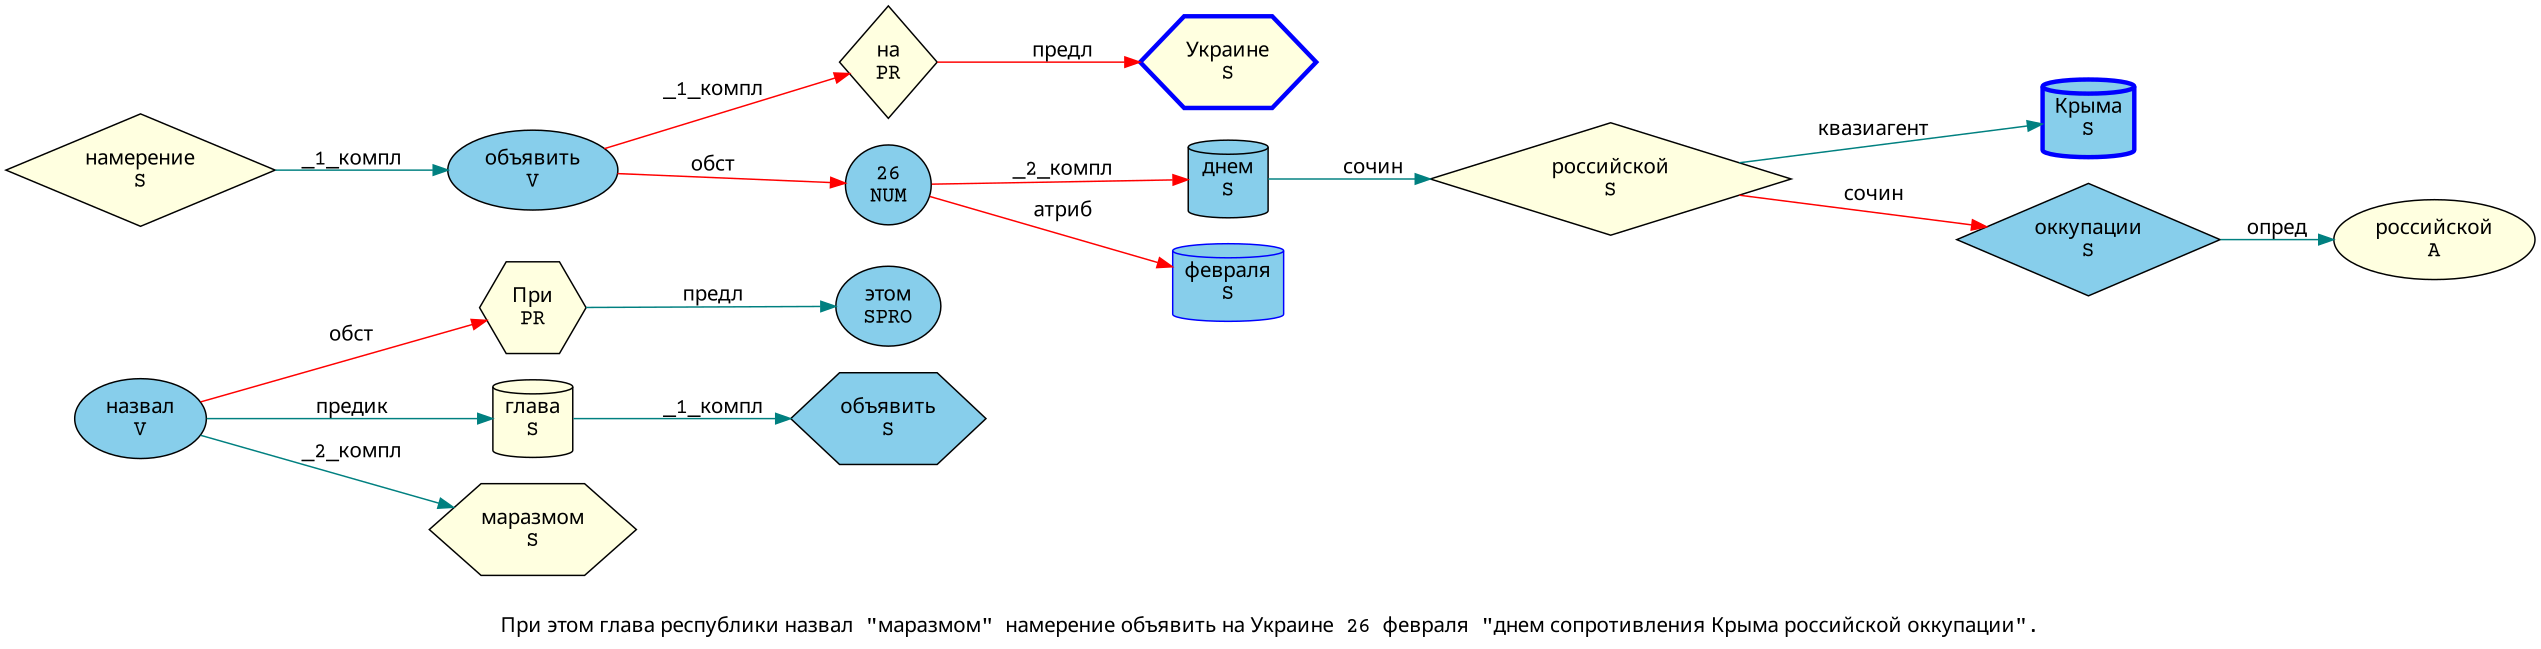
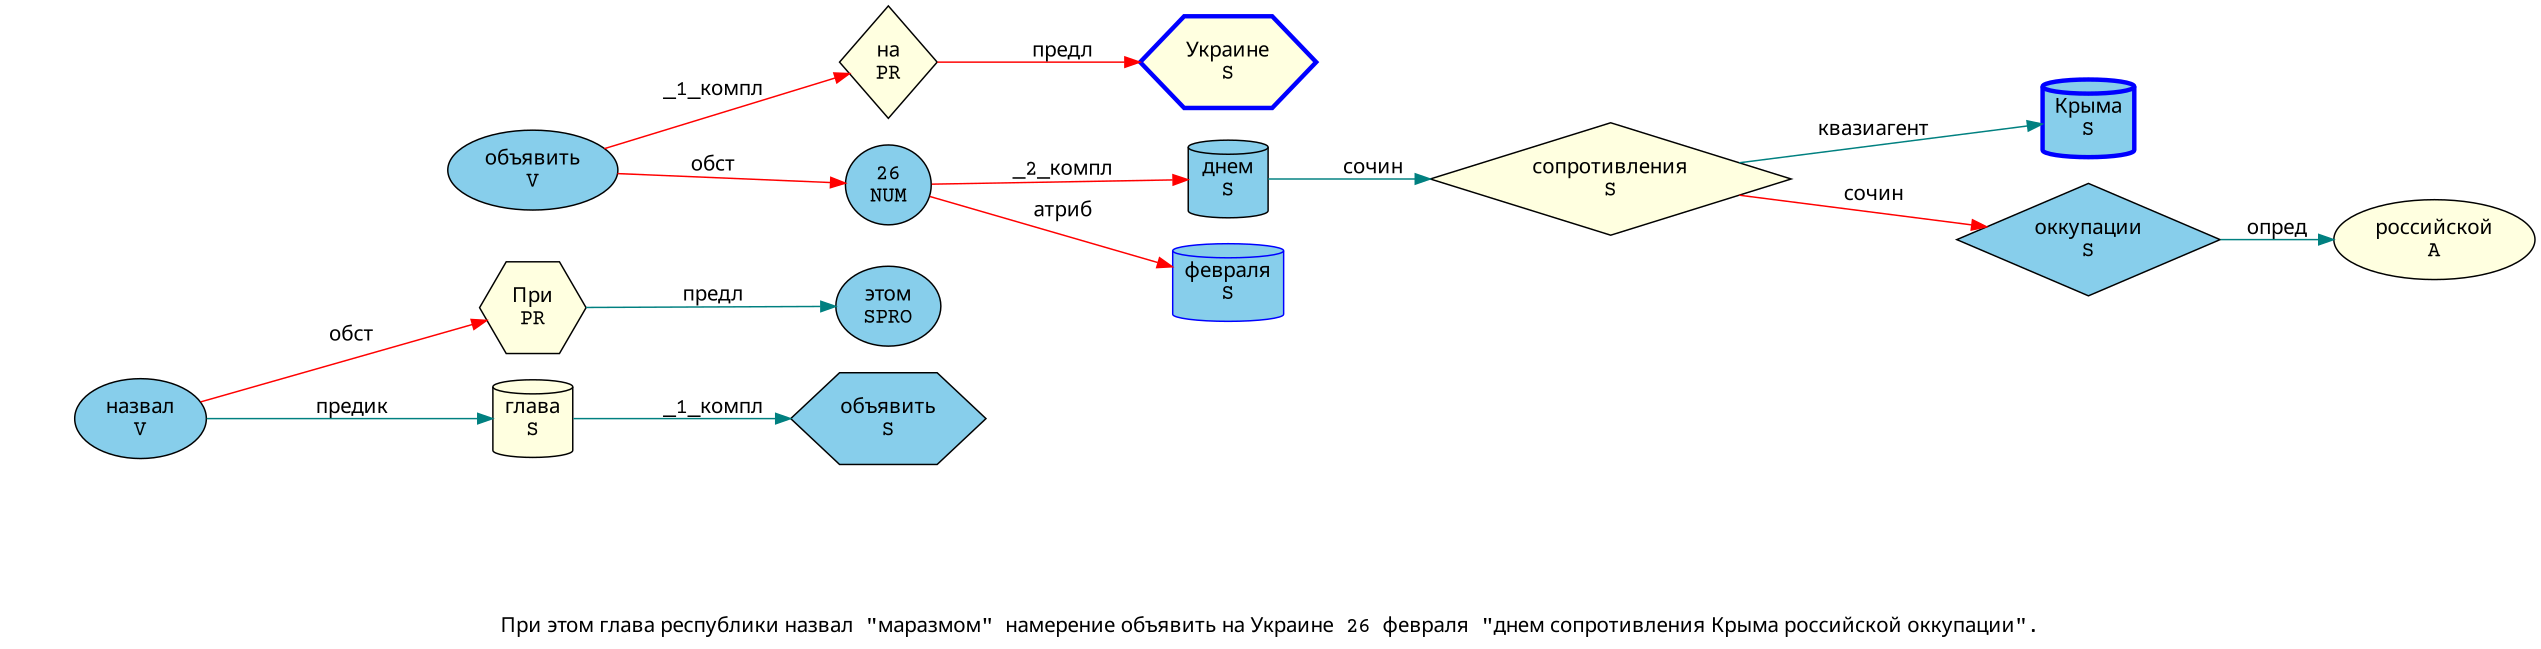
node "намерение S": removed
node "российской S": label "российской S" -> "сопротивления S"
node "маразмом S": removed
